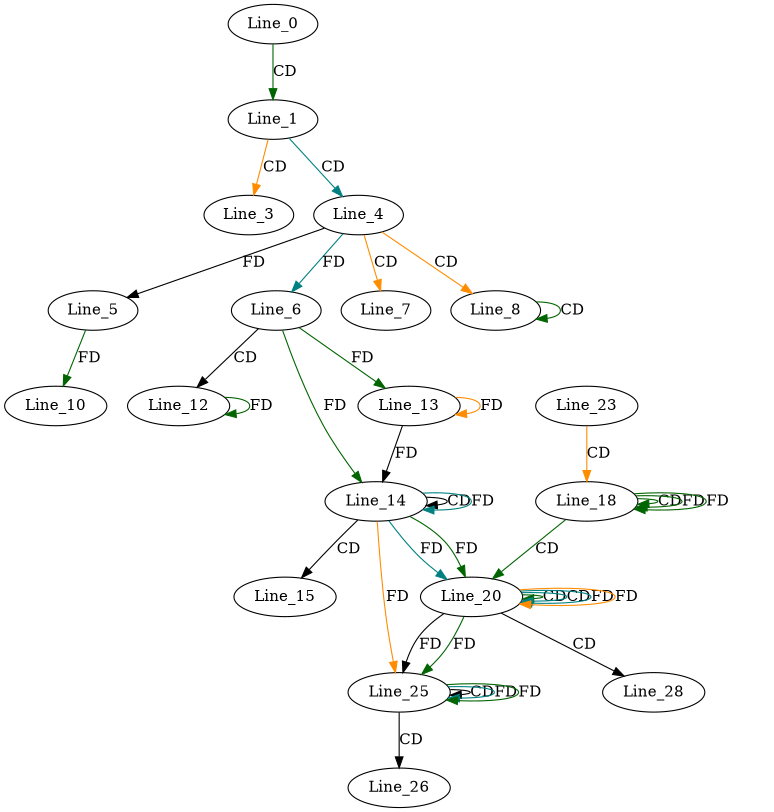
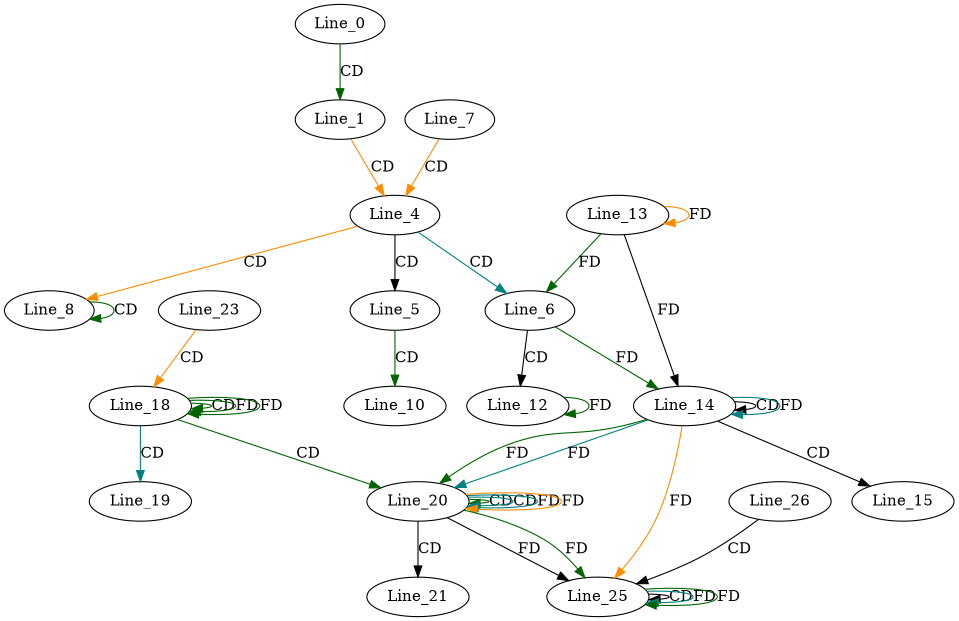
edge "Line_1" -> "Line_4": color teal -> darkorange
node "Line_3": removed
edge "Line_4" -> "Line_7": reversed
edge "Line_4" -> "Line_5": label "FD" -> "CD"
edge "Line_4" -> "Line_6": label "FD" -> "CD"
edge "Line_6" -> "Line_13": reversed
edge "Line_5" -> "Line_10": label "FD" -> "CD"
node "Line_19": added
node "Line_28": label "Line_28" -> "Line_21"
edge "Line_25" -> "Line_26": reversed
